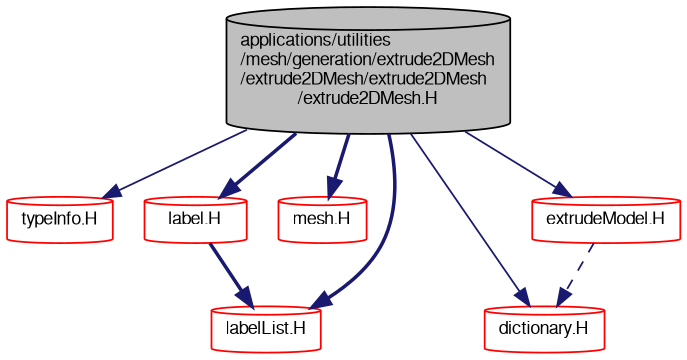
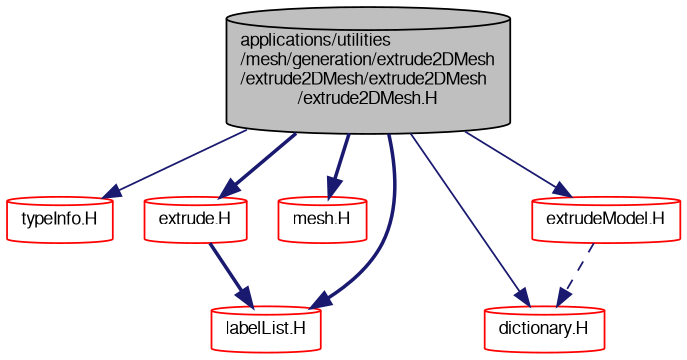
node "label.H": label "label.H" -> "extrude.H"
